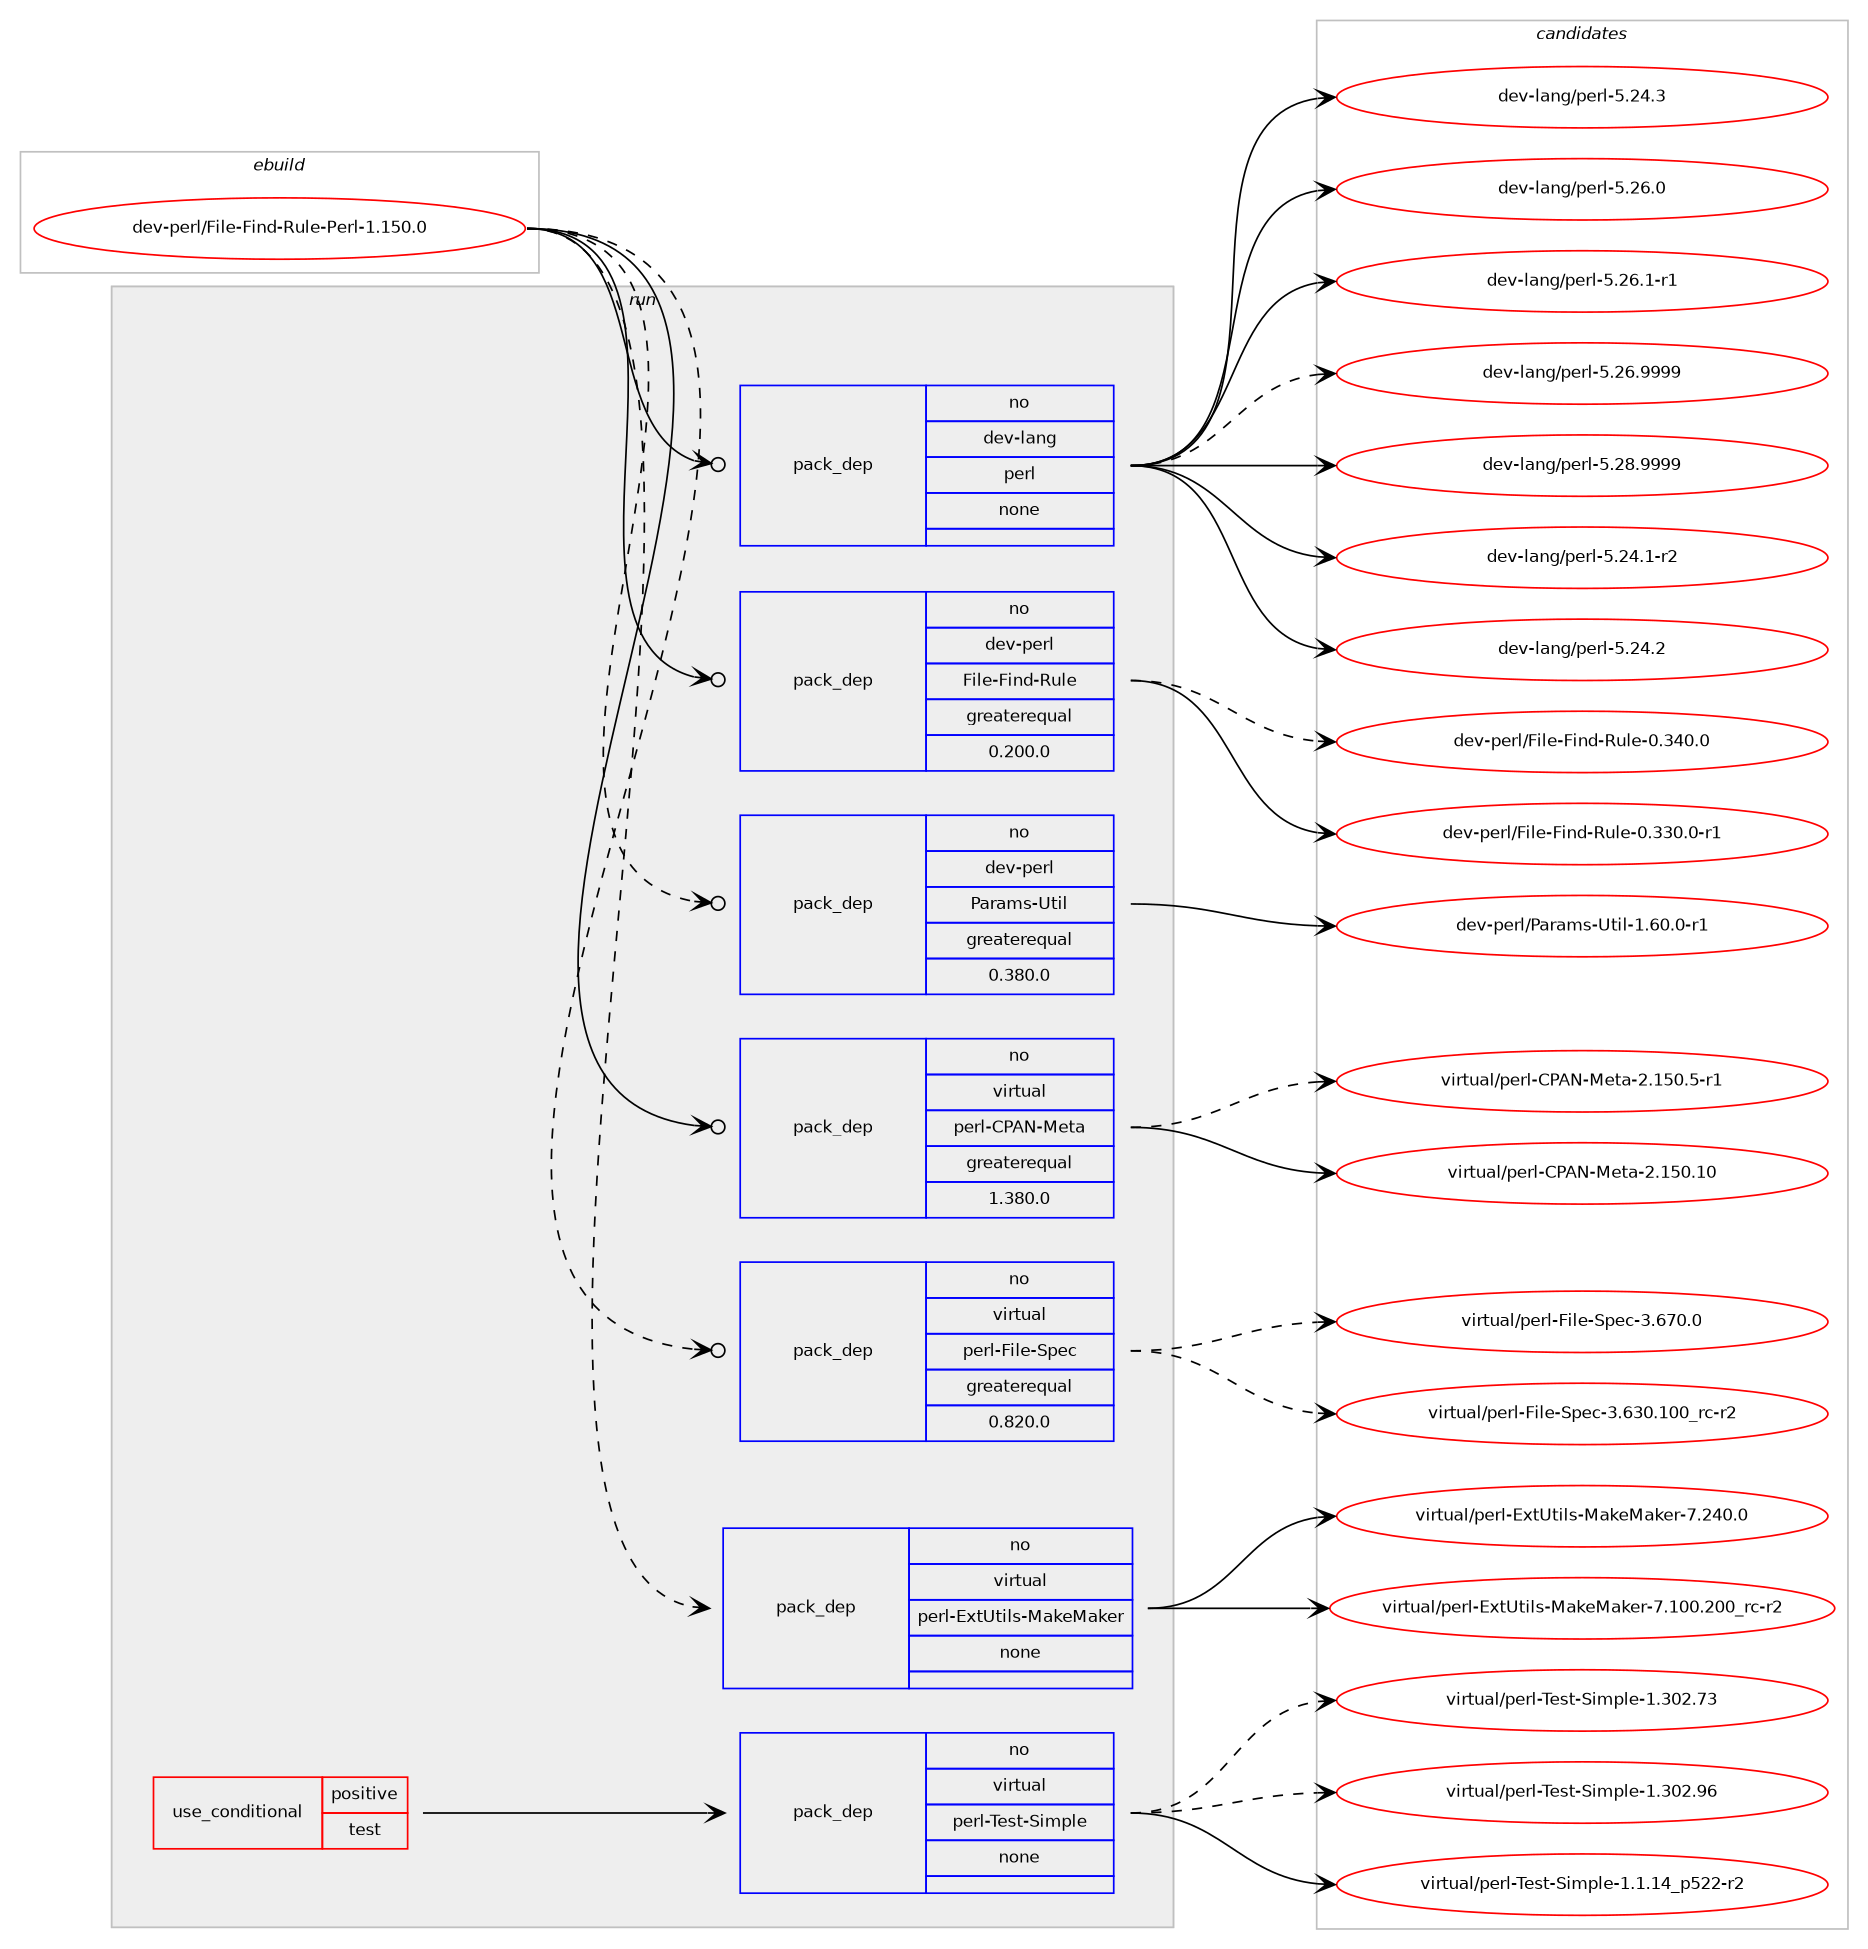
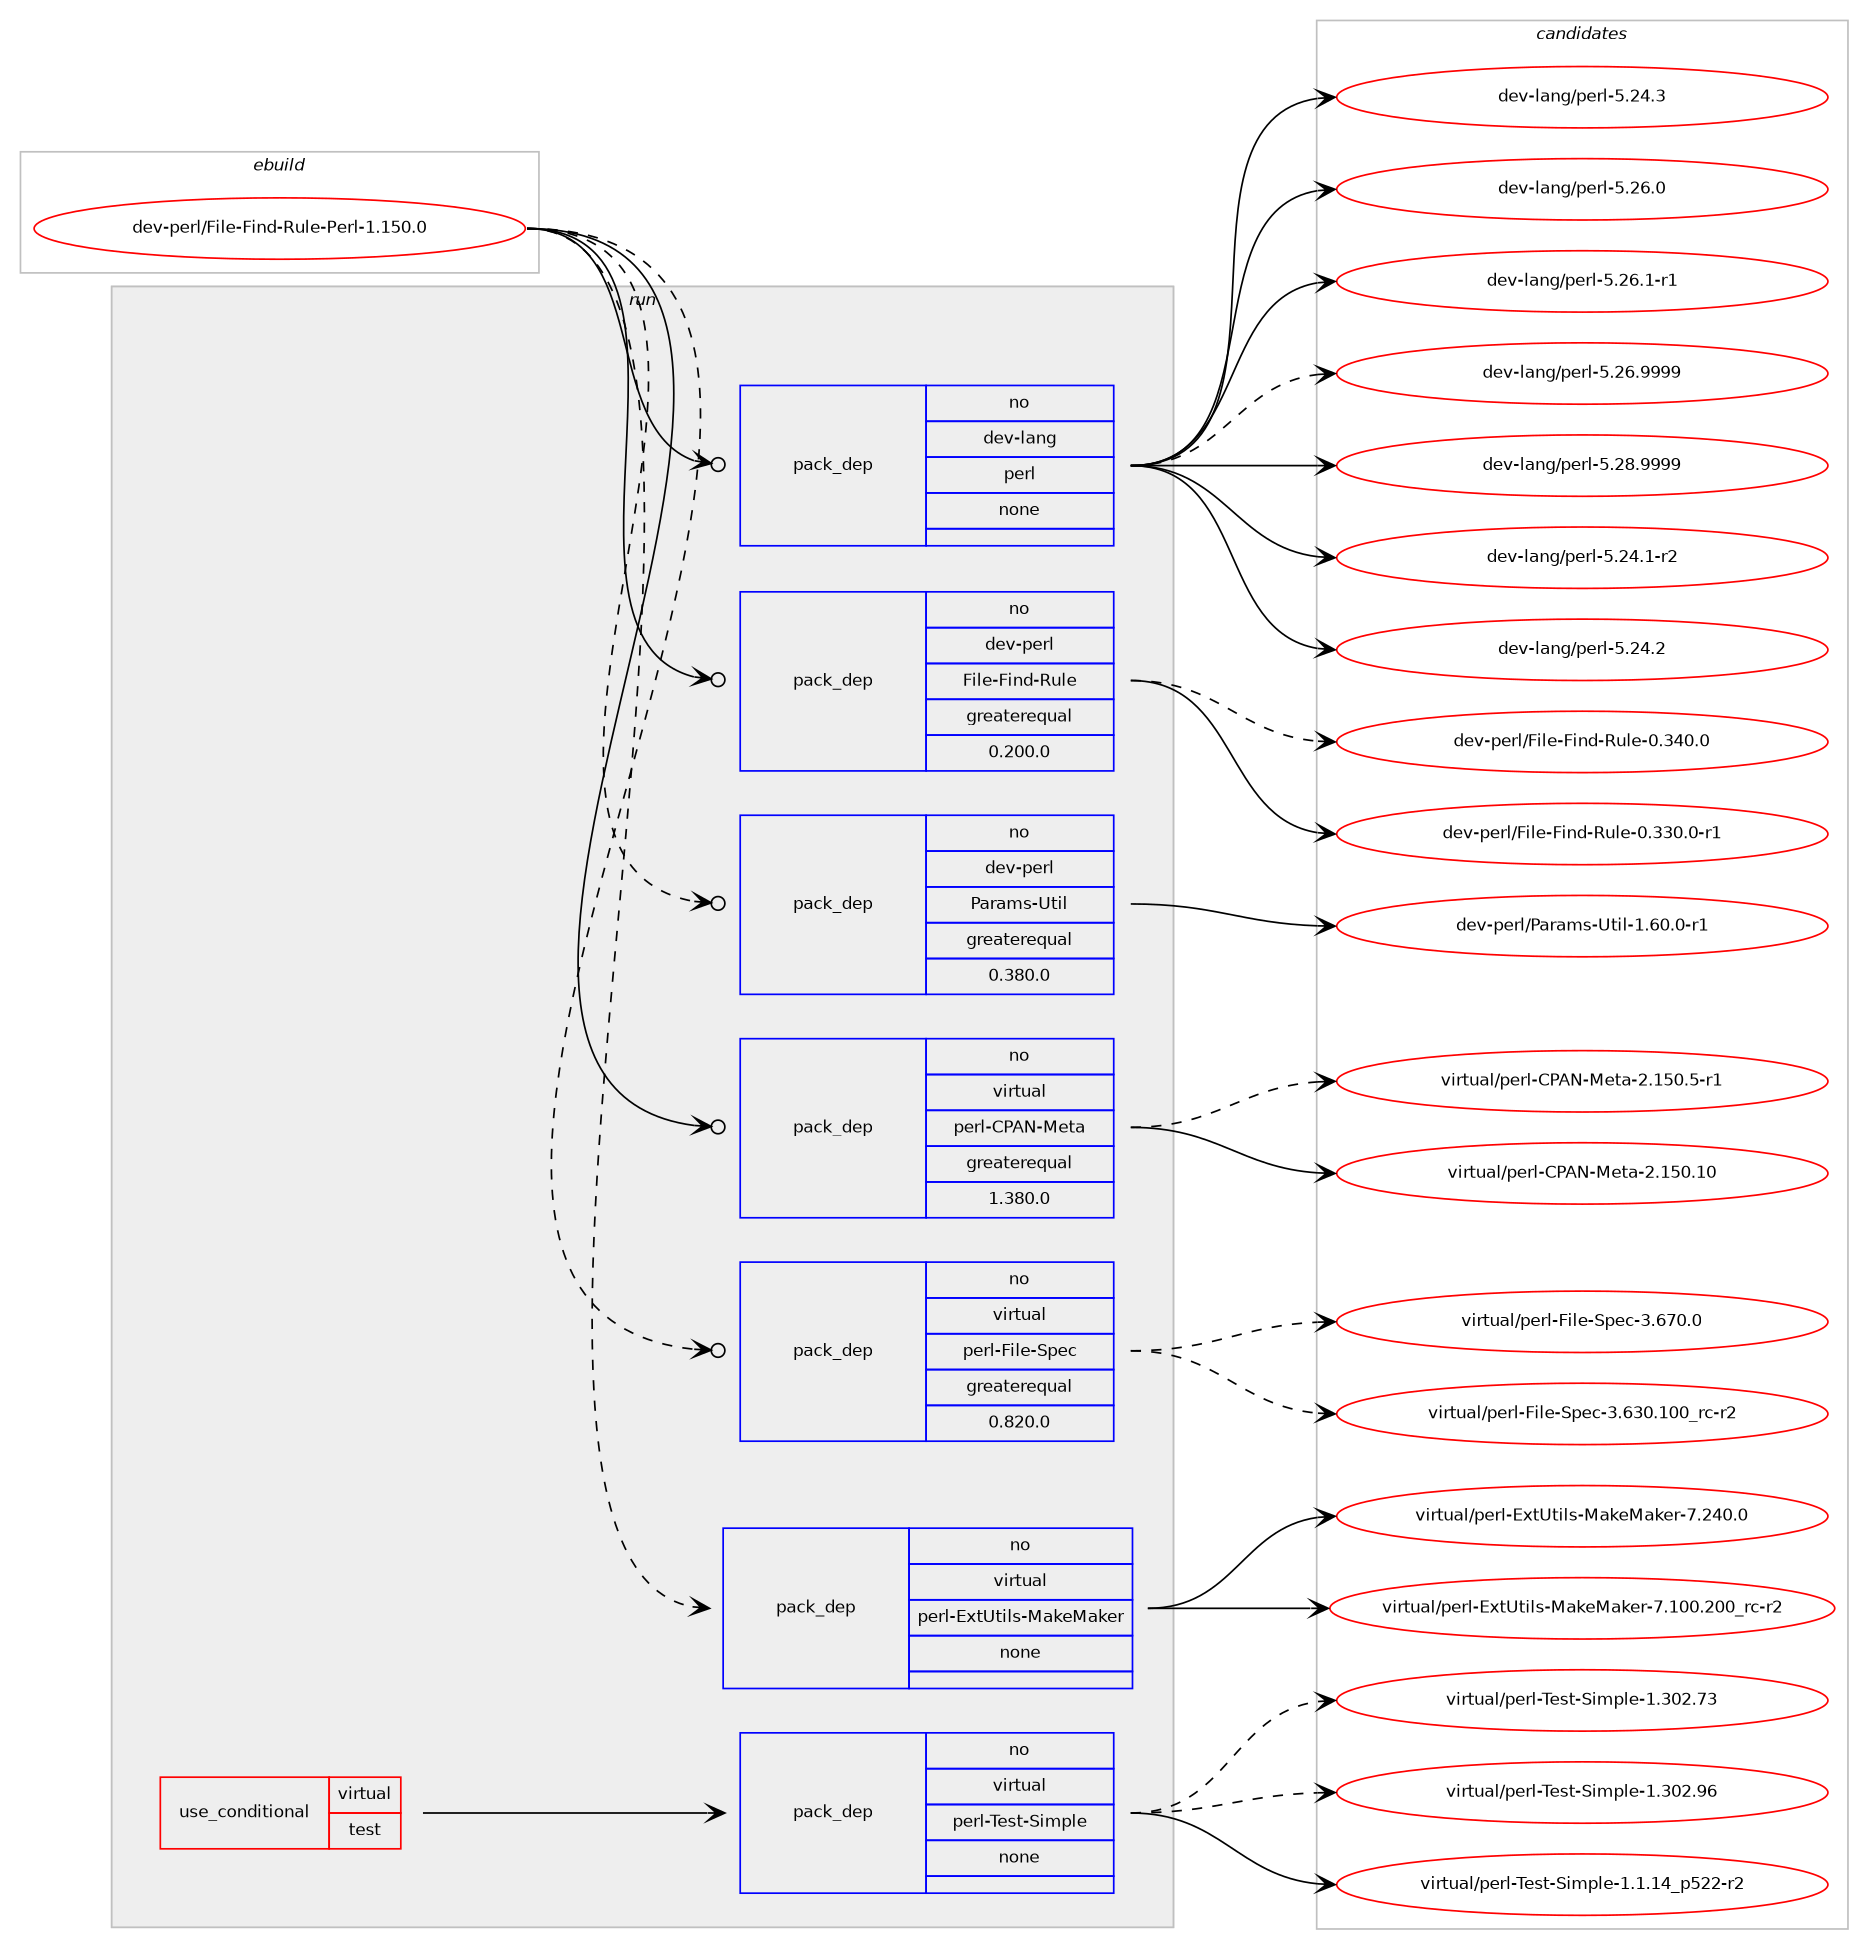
node "use_conditional": text "positive" -> "virtual"
